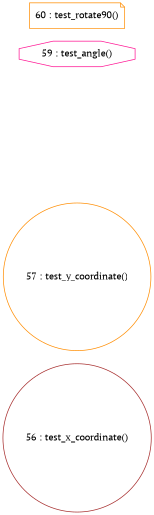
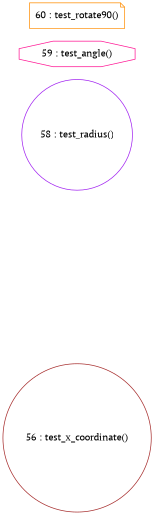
node "58 : test_radius()": added
node "57 : test_y_coordinate()": removed
